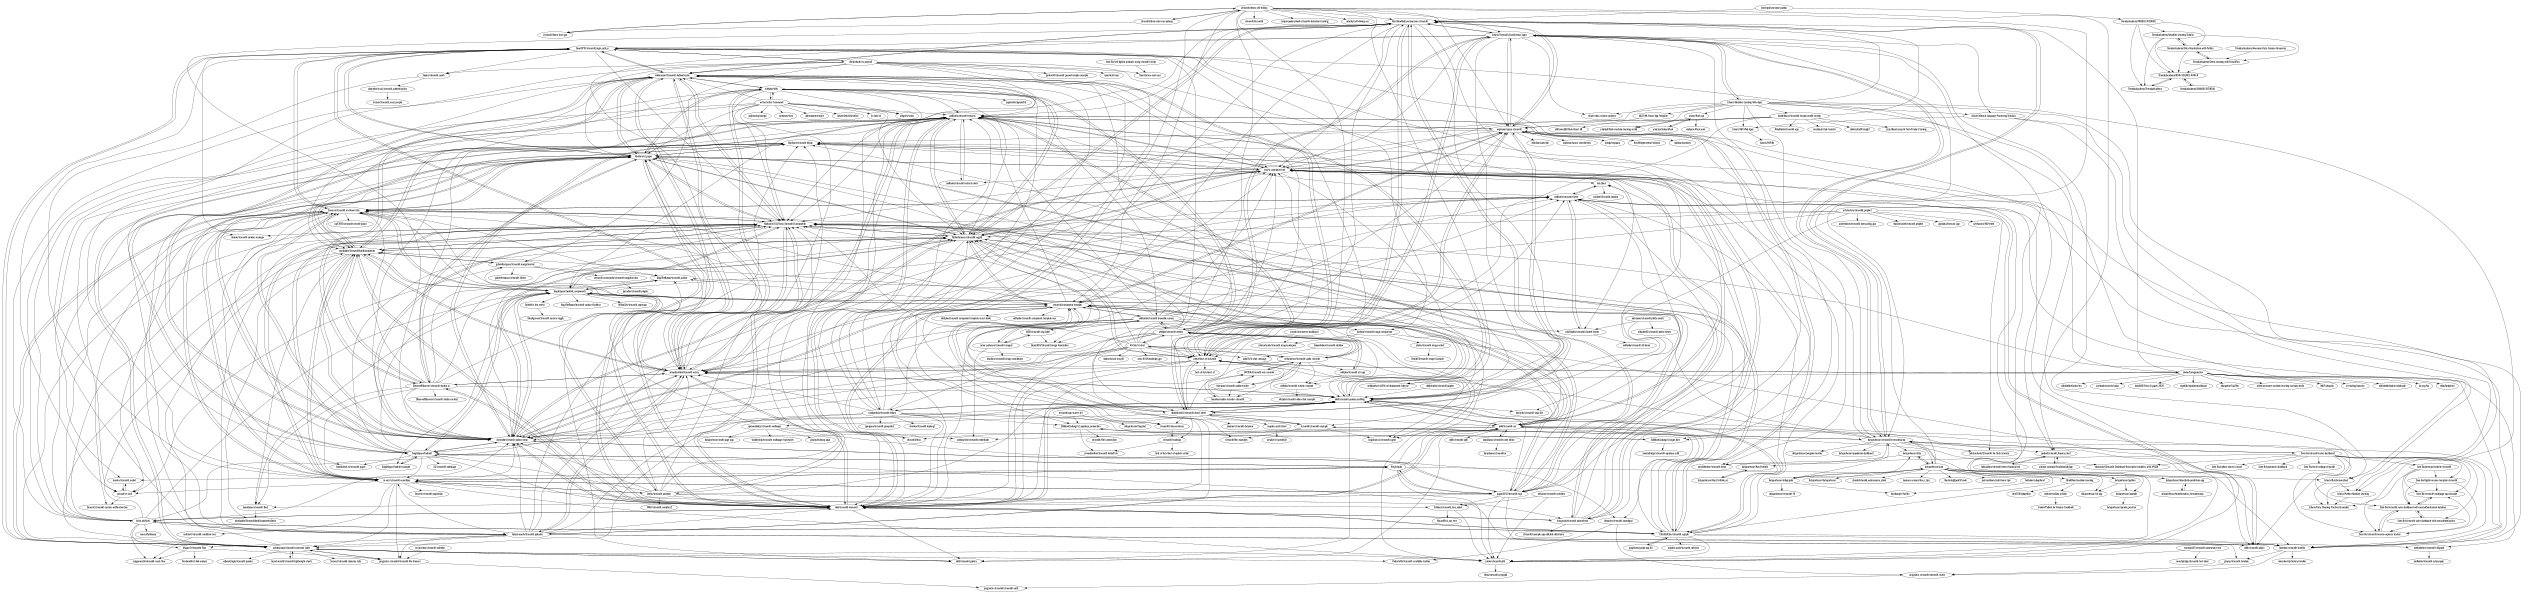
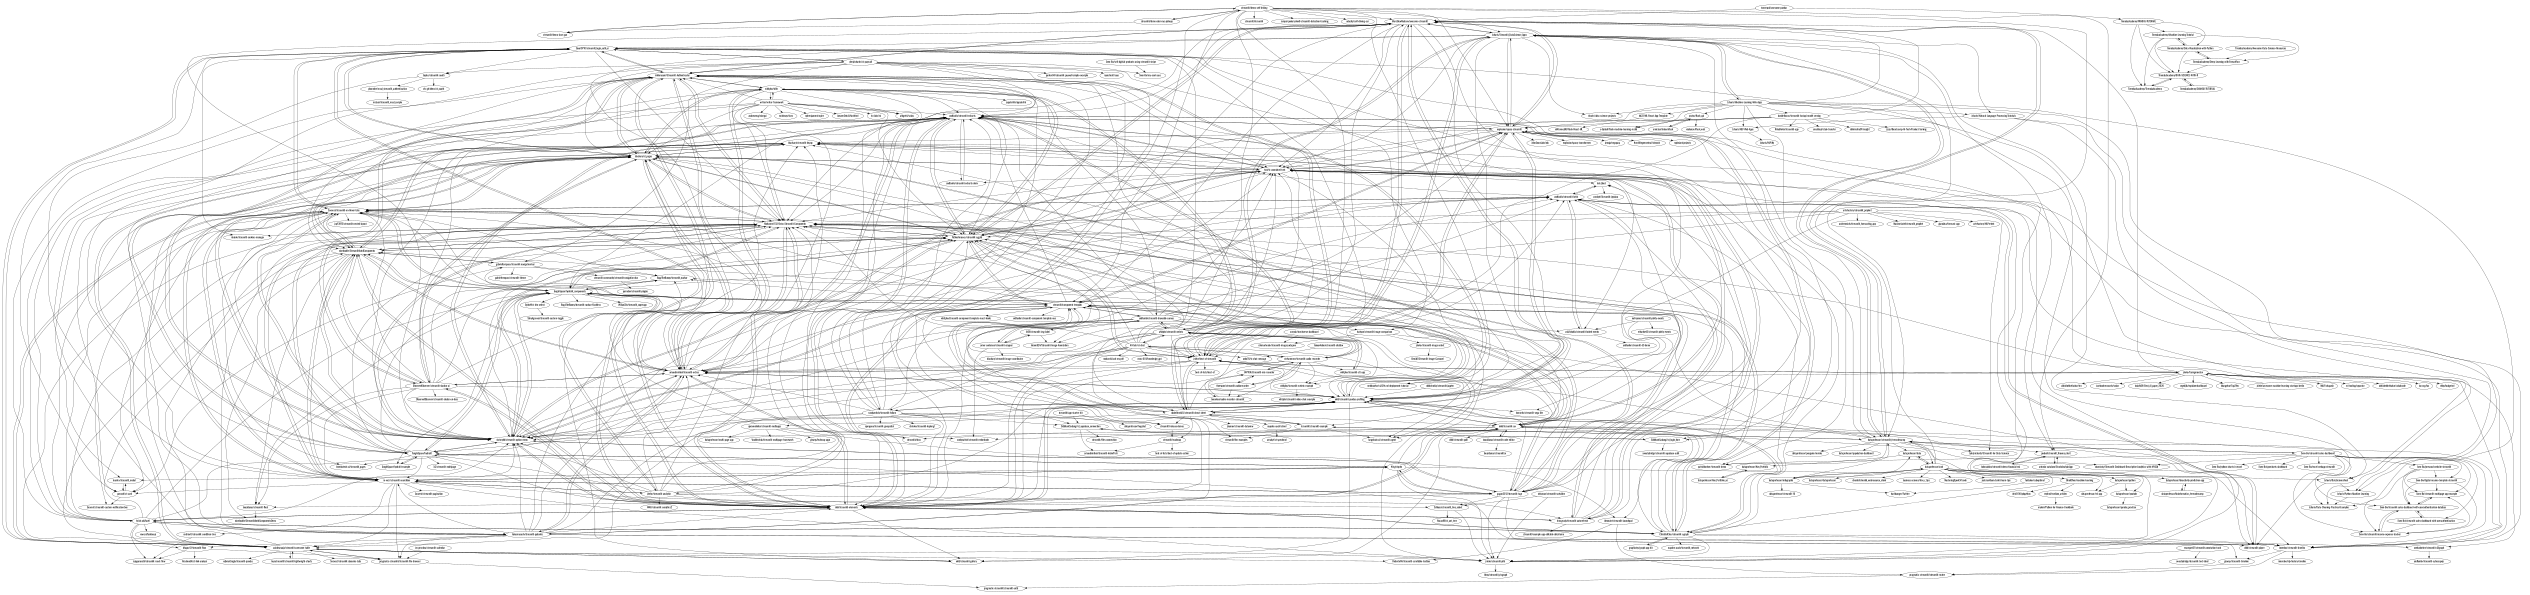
node "sfc-gh-bhess/st_oauth": added
edge "jrieke/traingenerator" -> "jrieke/awesome-machine-learning-startups-berlin": reversed
